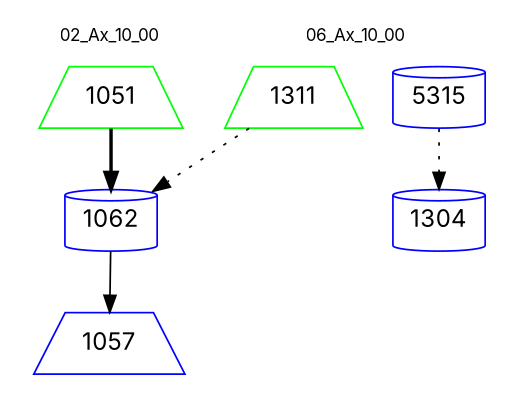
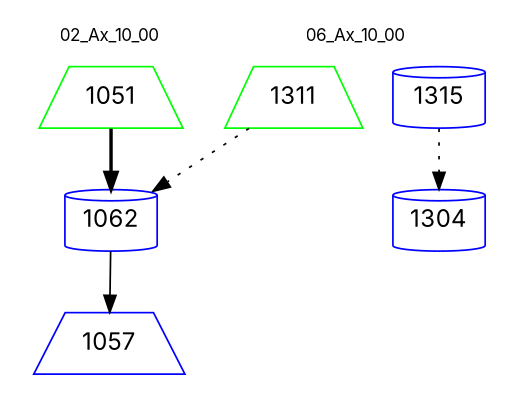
node "5315": label "5315" -> "1315"
